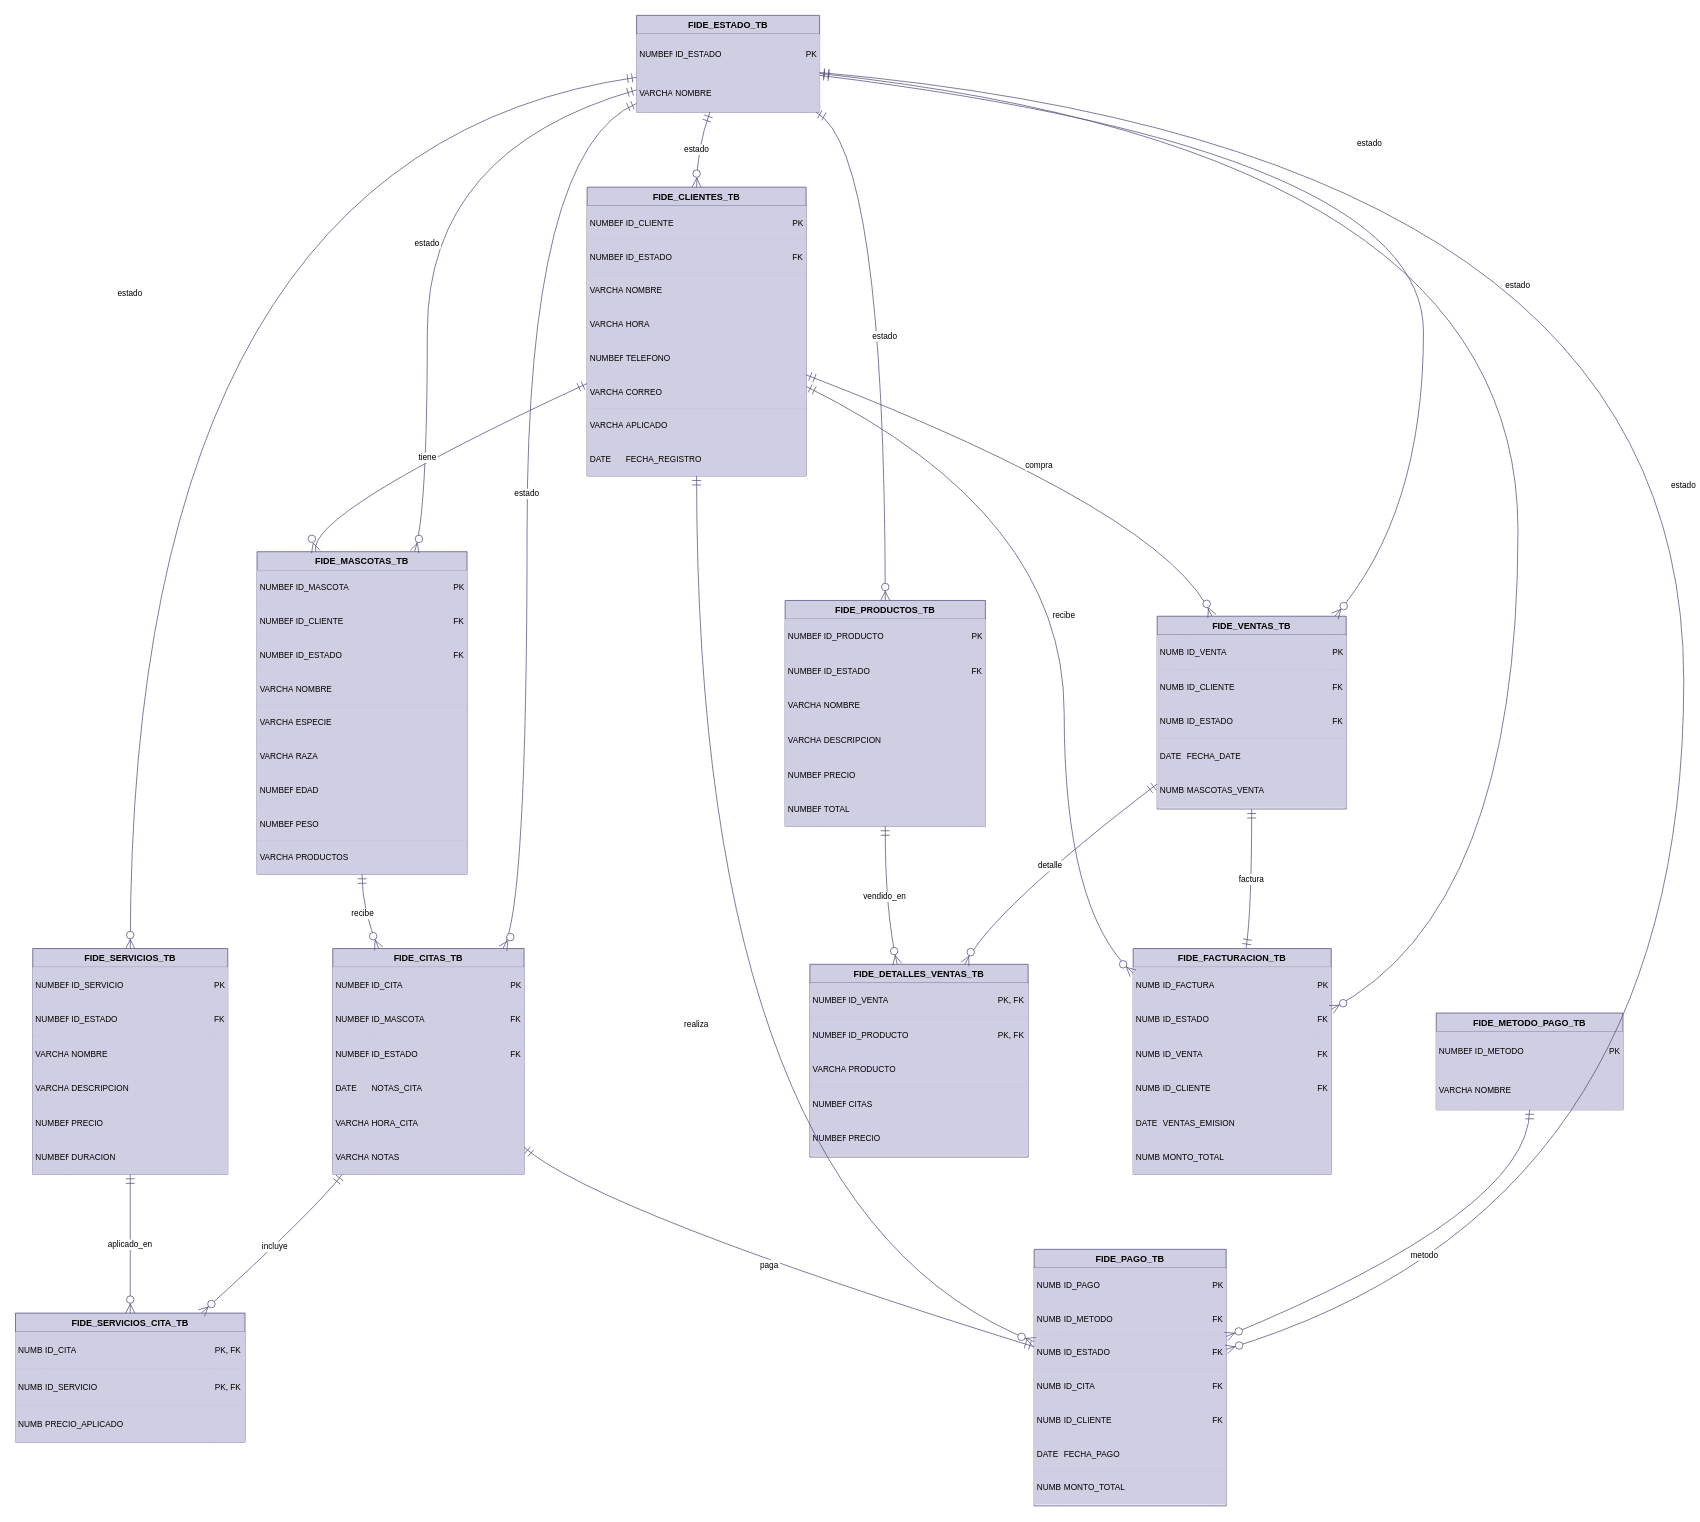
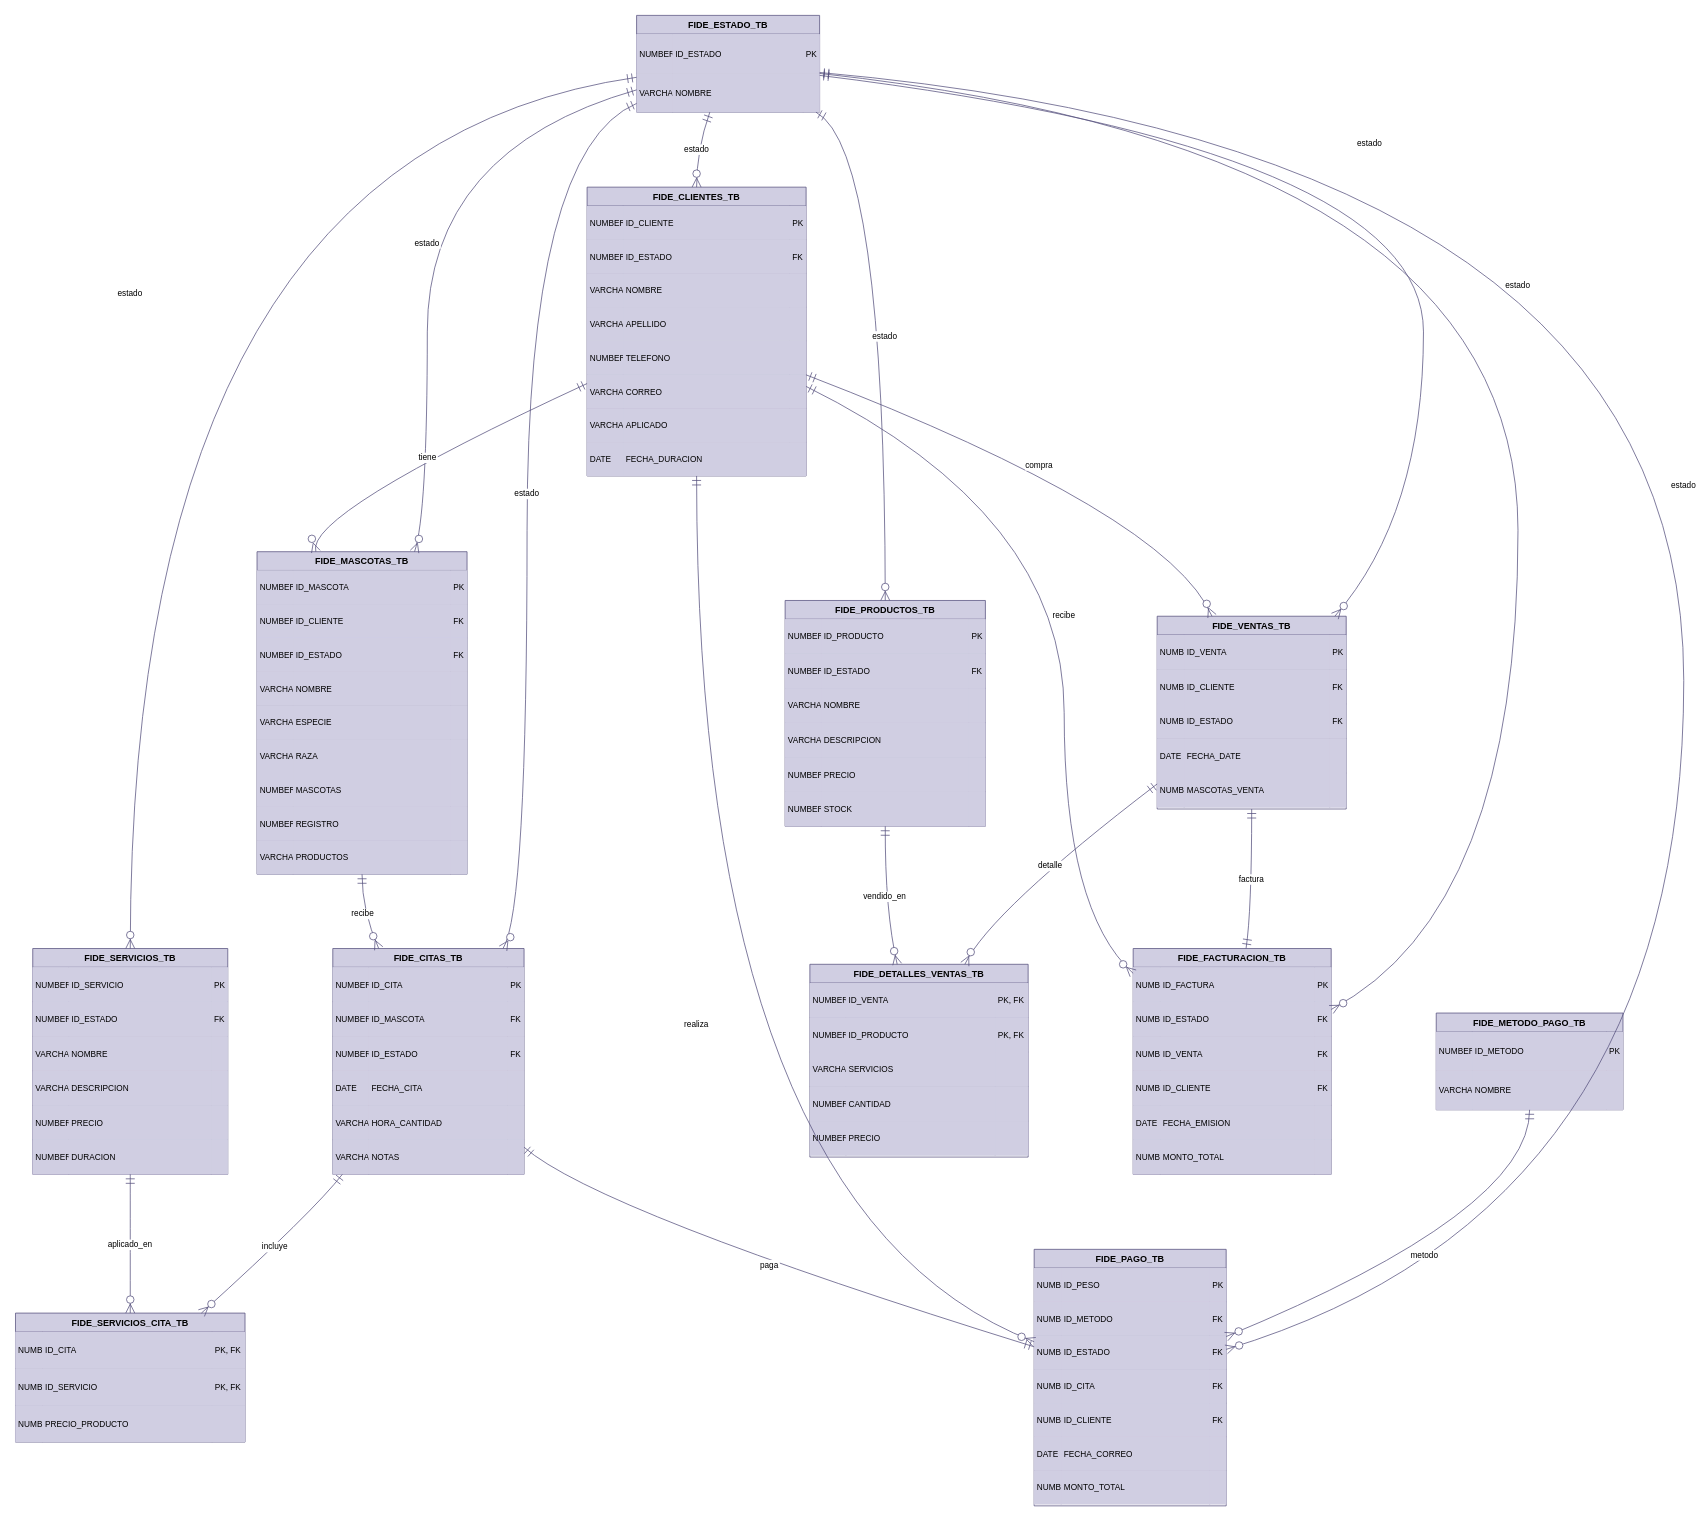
node "HORA": label "HORA" -> "APELLIDO"
node "FECHA_REGISTRO": label "FECHA_REGISTRO" -> "FECHA_DURACION"
node "EDAD": label "EDAD" -> "MASCOTAS"
node "TOTAL": label "TOTAL" -> "STOCK"
node "PESO": label "PESO" -> "REGISTRO"
node "PRODUCTO": label "PRODUCTO" -> "SERVICIOS"
node "NOTAS_CITA": label "NOTAS_CITA" -> "FECHA_CITA"
node "CITAS": label "CITAS" -> "CANTIDAD"
node "HORA_CITA": label "HORA_CITA" -> "HORA_CANTIDAD"
node "VENTAS_EMISION": label "VENTAS_EMISION" -> "FECHA_EMISION"
node "ID_PAGO": label "ID_PAGO" -> "ID_PESO"
node "PRECIO_APLICADO": label "PRECIO_APLICADO" -> "PRECIO_PRODUCTO"
node "FECHA_PAGO": label "FECHA_PAGO" -> "FECHA_CORREO"
